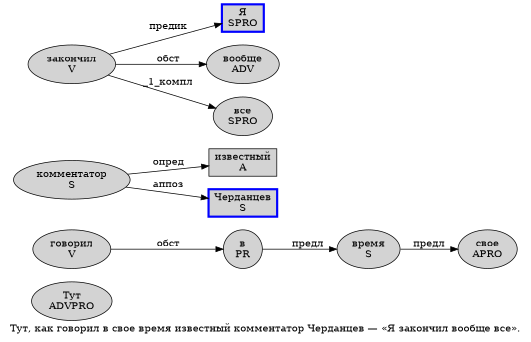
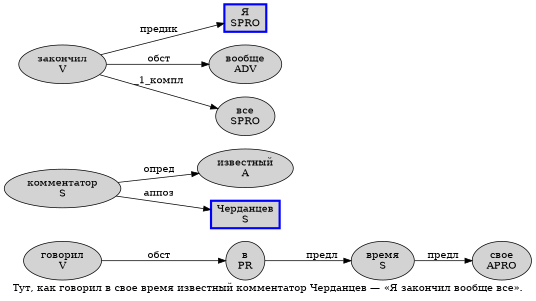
node "известный A": shape box -> ellipse
node "Тут ADVPRO": removed
